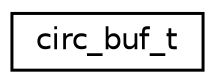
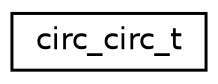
node "circ_buf_t": label "circ_buf_t" -> "circ_circ_t"
